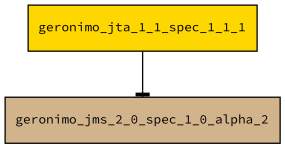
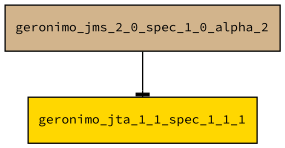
edge "geronimo_jta_1_1_spec_1_1_1" -> "geronimo_jms_2_0_spec_1_0_alpha_2": reversed
